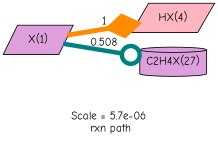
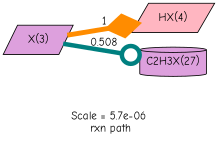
node "X(1)": label "X(1)" -> "X(3)"
node "C2H4X(27)": label "C2H4X(27)" -> "C2H3X(27)"
